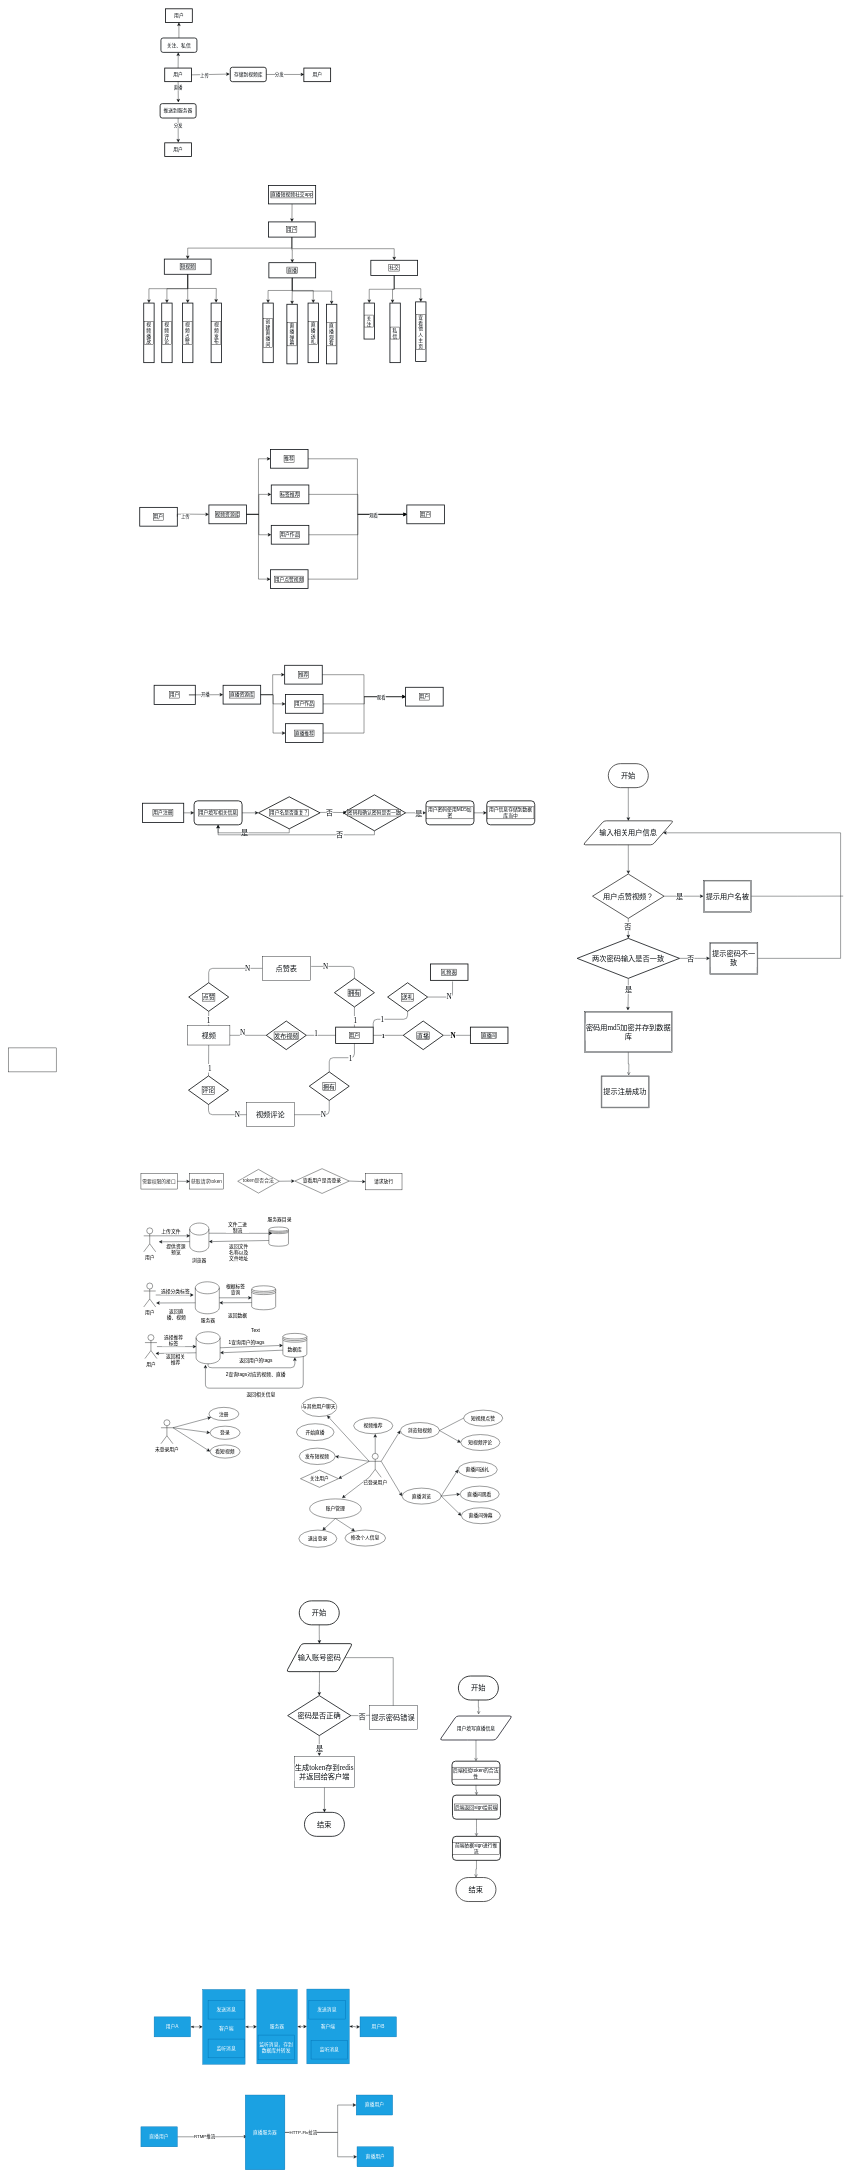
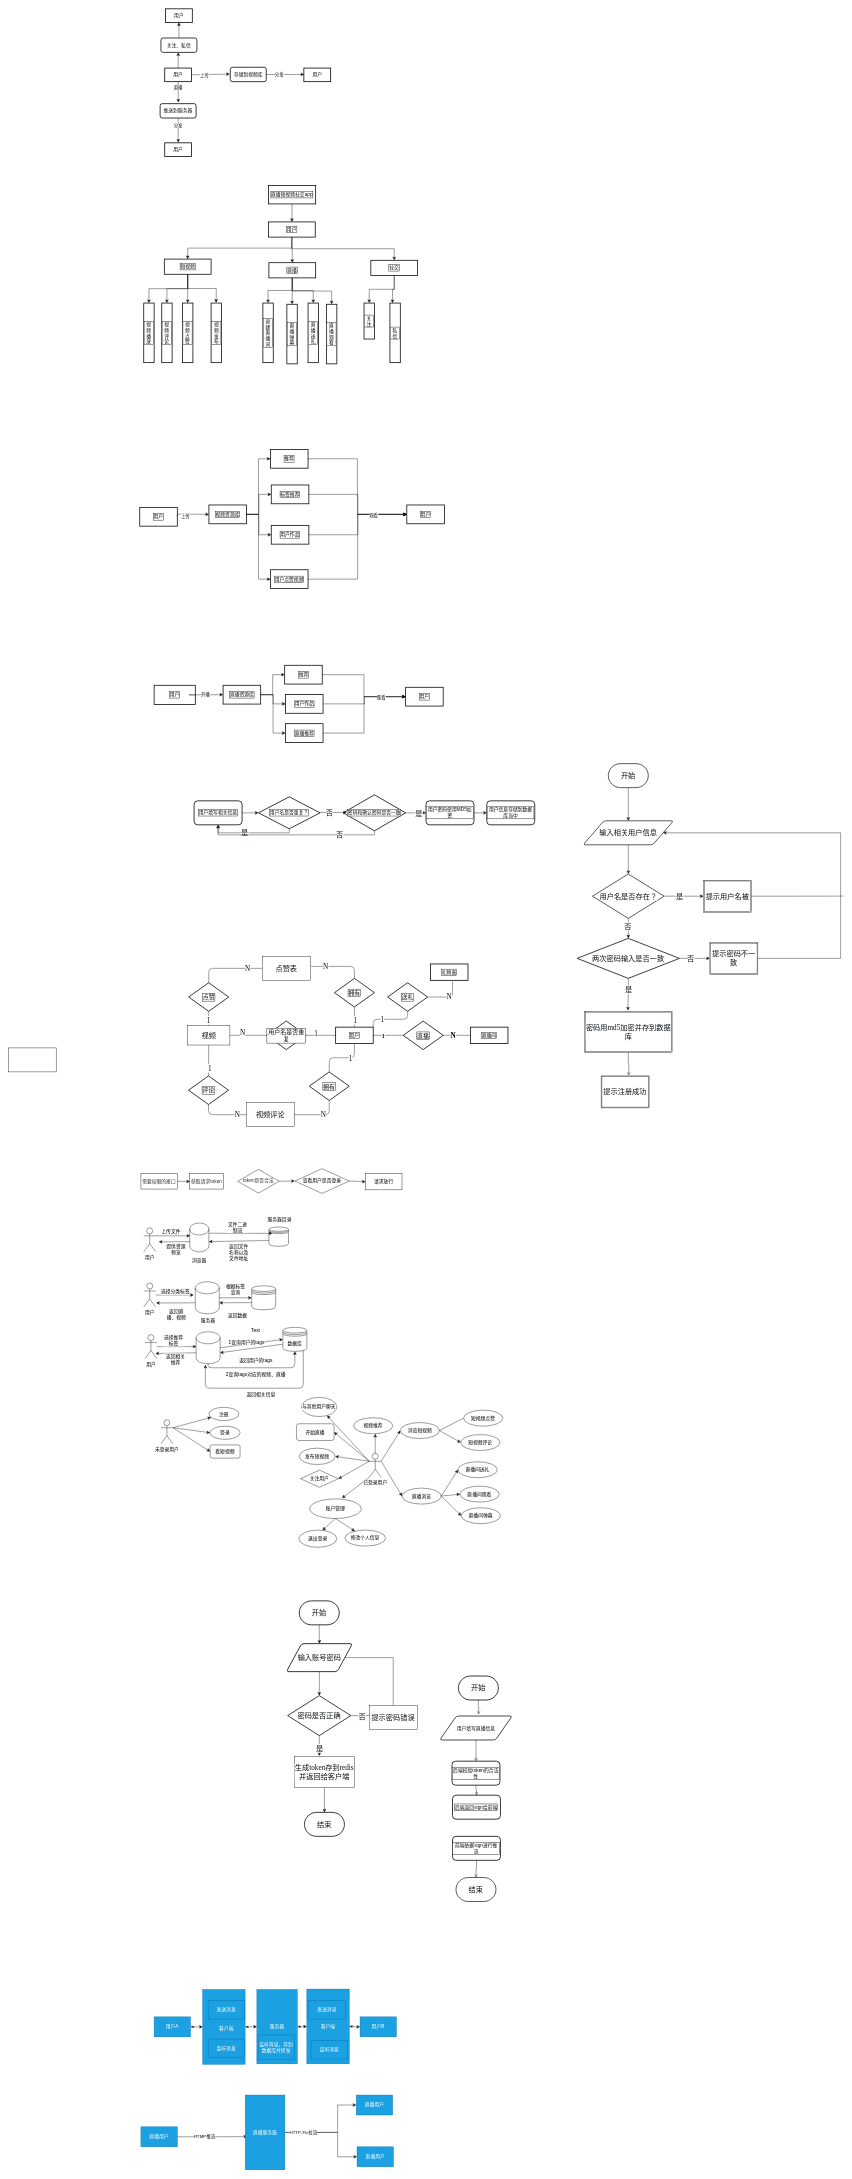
edge "社交" -> "查看他人主页": removed
node "查看他人主页": removed
node "用户注册": removed
edge "用户注册" -> "用户填写相关信息": removed
node "用户点赞视频？": label "用户点赞视频？" -> "用户名是否存在？"
node "发布视频": label "发布视频" -> "用户名是否重复"
node "数据库": moved (295, 1345) -> (295, 1339)
node "开始直播": shape ellipse -> rounded rectangle
edge "已登录用户" -> "开始直播": added
node "看短视频": shape ellipse -> rounded rectangle
edge "后端返回sign给前端" -> "前端依据sign进行推流": removed
